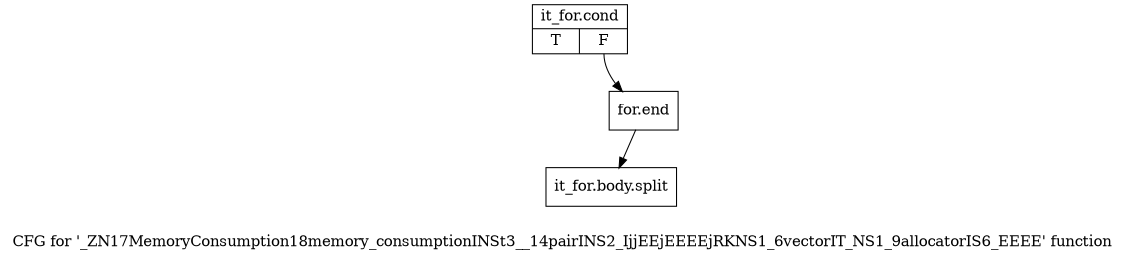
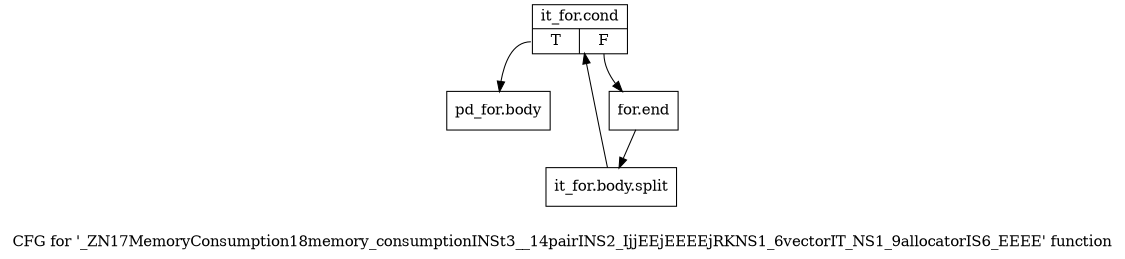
node "pd_for.body": added
edge "it_for.body.split" -> "it_for.cond": added
